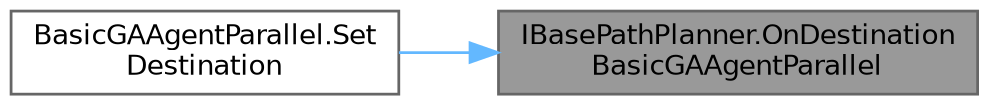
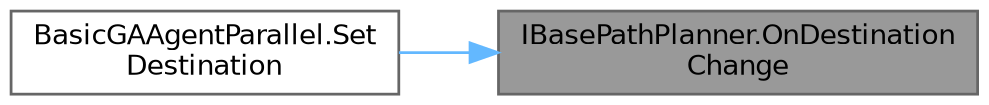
node "IBasePathPlanner.OnDestination BasicGAAgentParallel": label "IBasePathPlanner.OnDestination BasicGAAgentParallel" -> "IBasePathPlanner.OnDestination Change"
